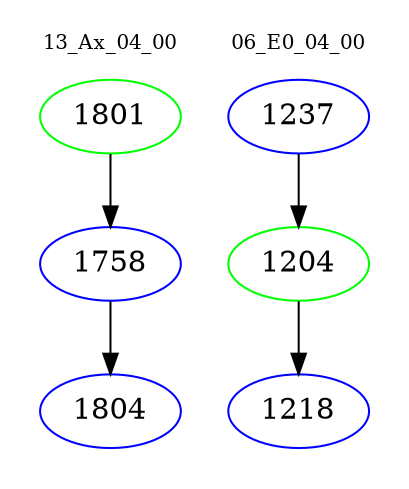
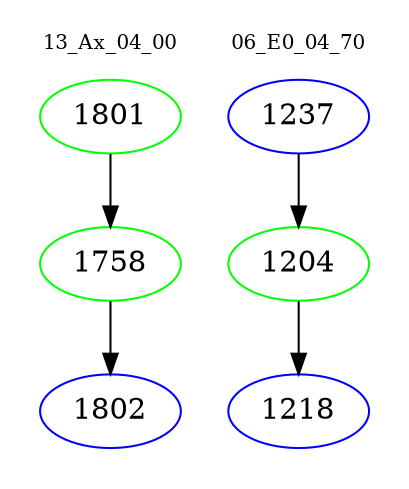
cluster "06_E0_04_00": label "06_E0_04_00" -> "06_E0_04_70"
node "1758": color blue -> green
node "1804": label "1804" -> "1802"
